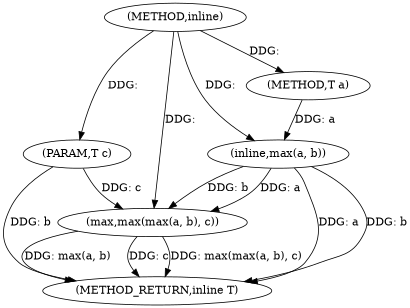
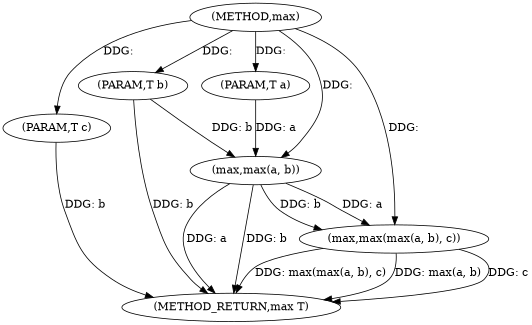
node "(METHOD,inline)": label "(METHOD,inline)" -> "(METHOD,max)"
node "(PARAM,T b)": added
node "(METHOD,T a)": label "(METHOD,T a)" -> "(PARAM,T a)"
node "(inline,max(a, b))": label "(inline,max(a, b))" -> "(max,max(a, b))"
edge "(PARAM,T c)" -> "(max,max(max(a, b), c))": removed, label "DDG: c"
node "(METHOD_RETURN,inline T)": label "(METHOD_RETURN,inline T)" -> "(METHOD_RETURN,max T)"
